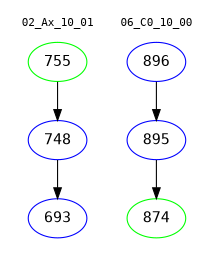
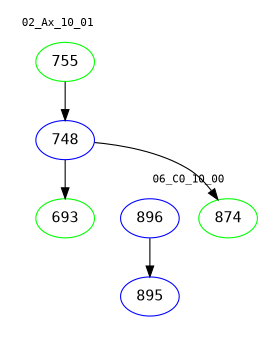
edge "895" -> "874": now "748" -> "874"
node "693": color blue -> green
